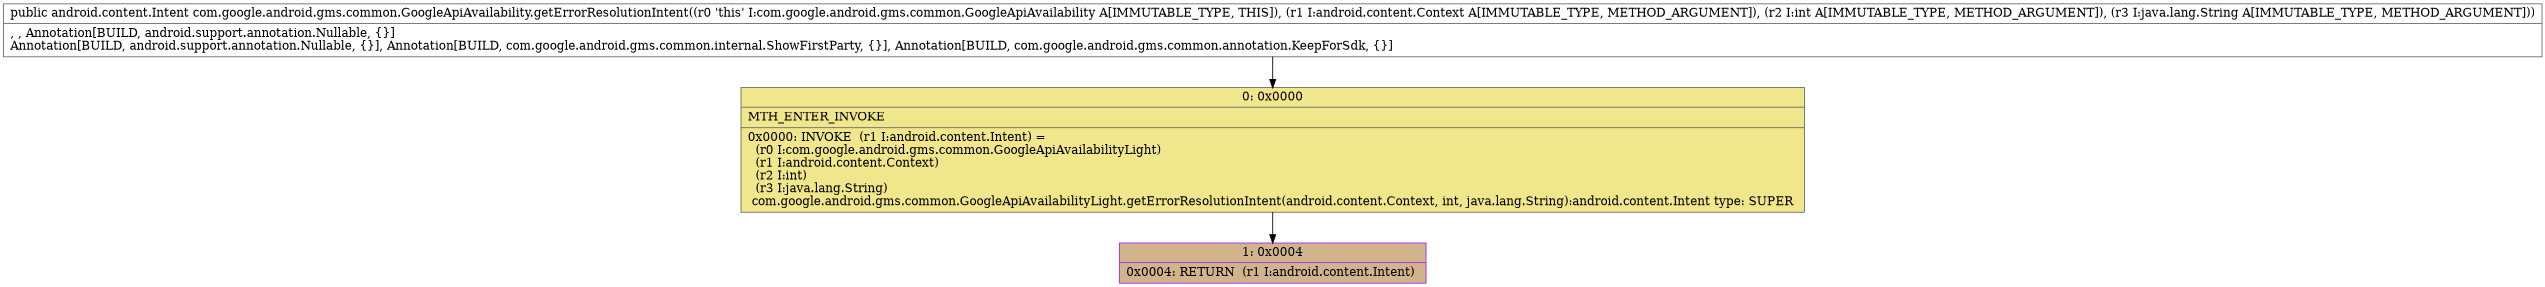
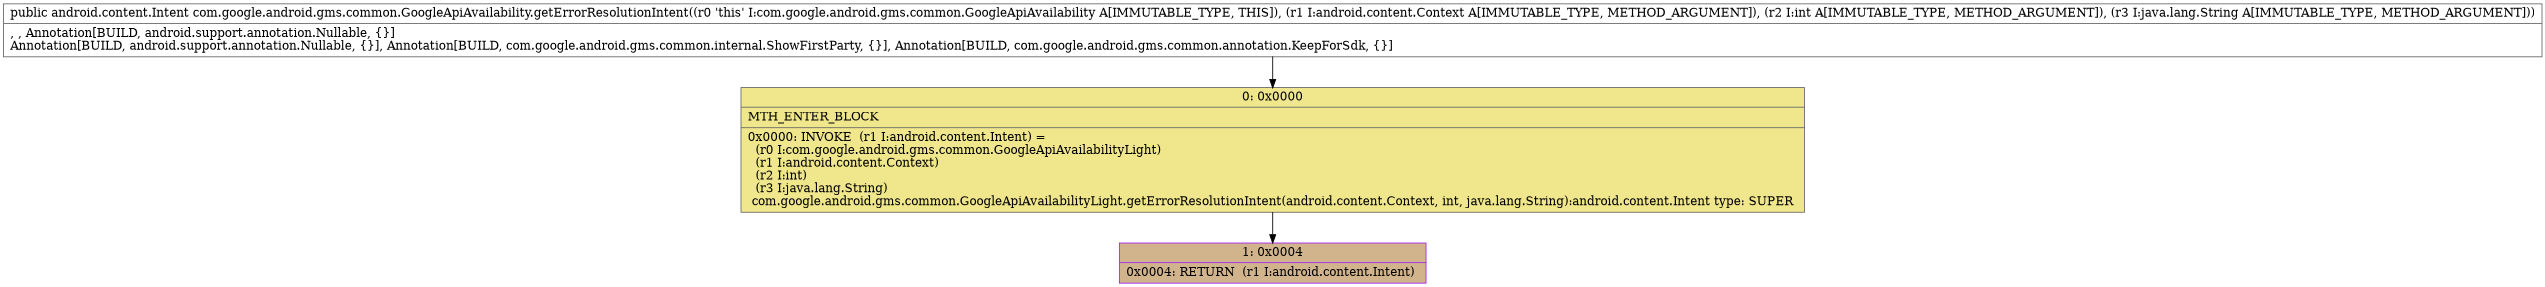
node "0: 0x0000": text "MTH_ENTER_INVOKE" -> "MTH_ENTER_BLOCK"
